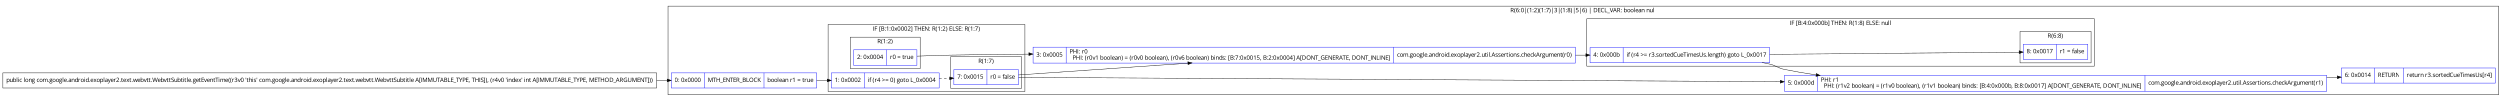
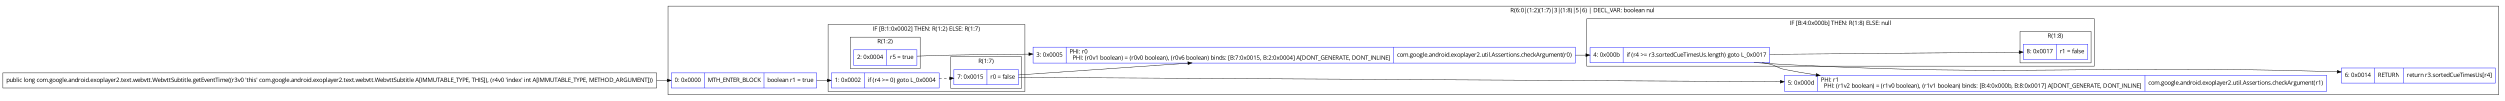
cluster "R(6:8)": label "R(6:8)" -> "R(1:8)"
node "2: 0x0004": text "r0 = true" -> "r5 = true"
edge "5: 0x000d" -> "6: 0x0014": now "4: 0x000b" -> "6: 0x0014"
